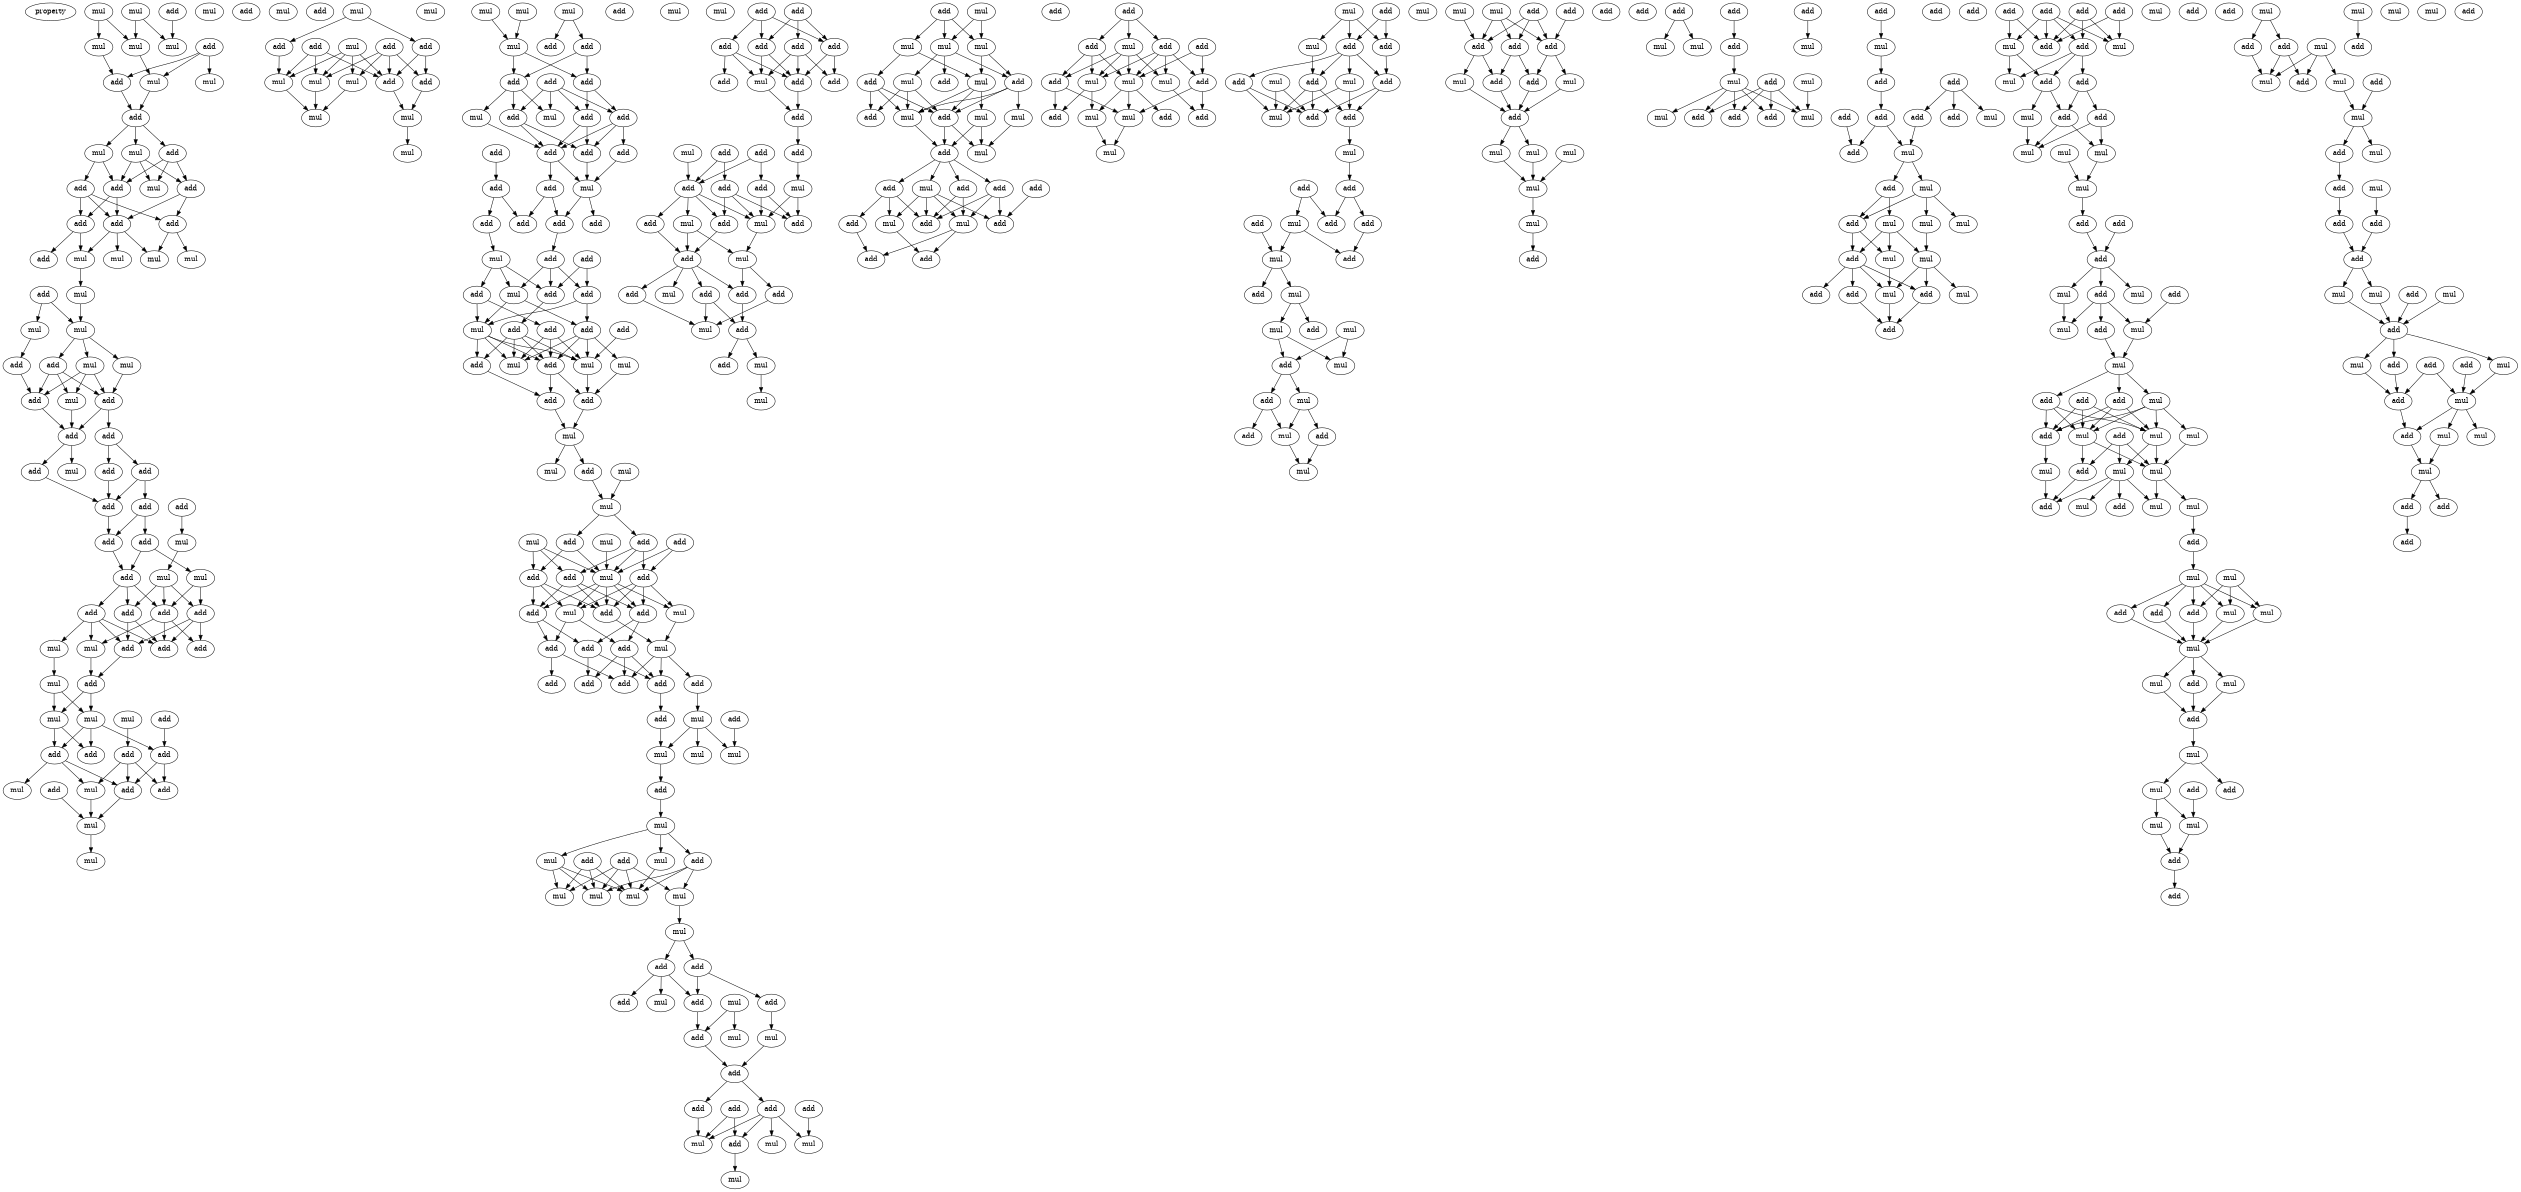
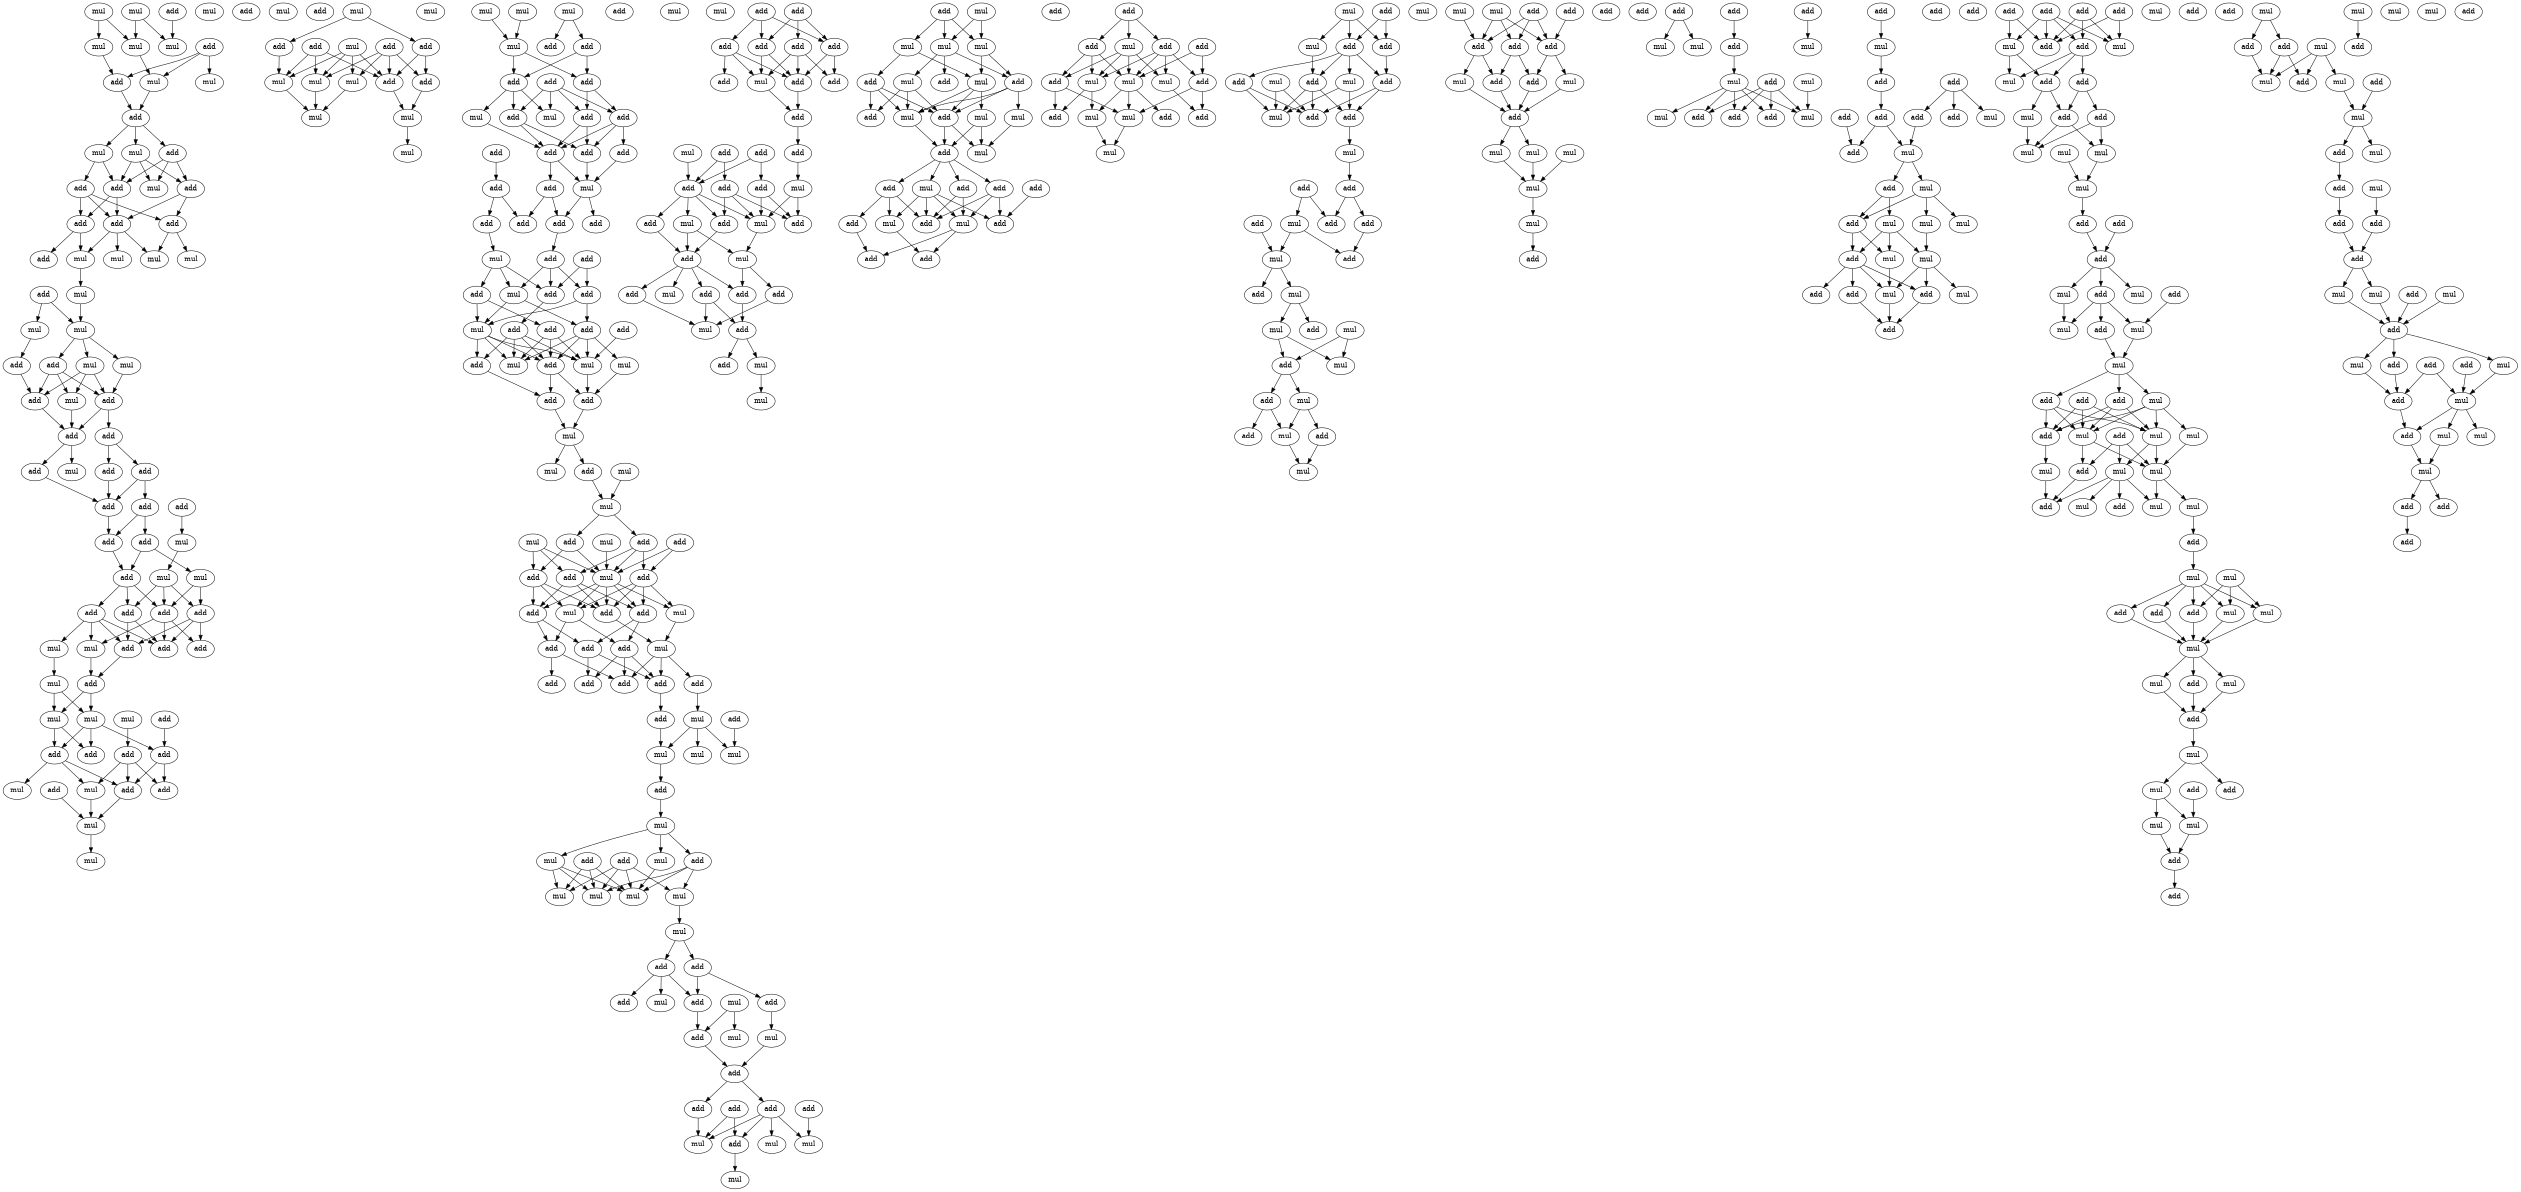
node "property": removed
